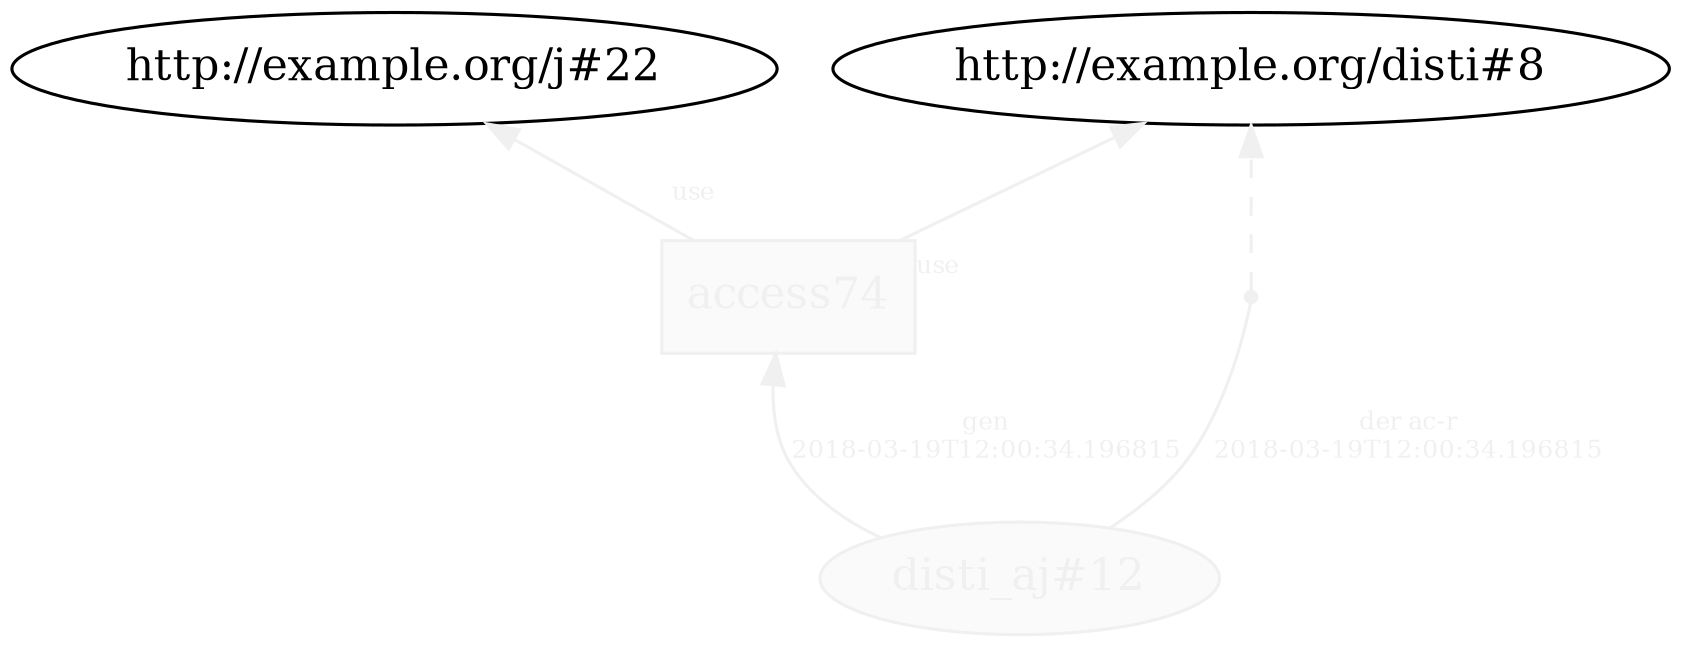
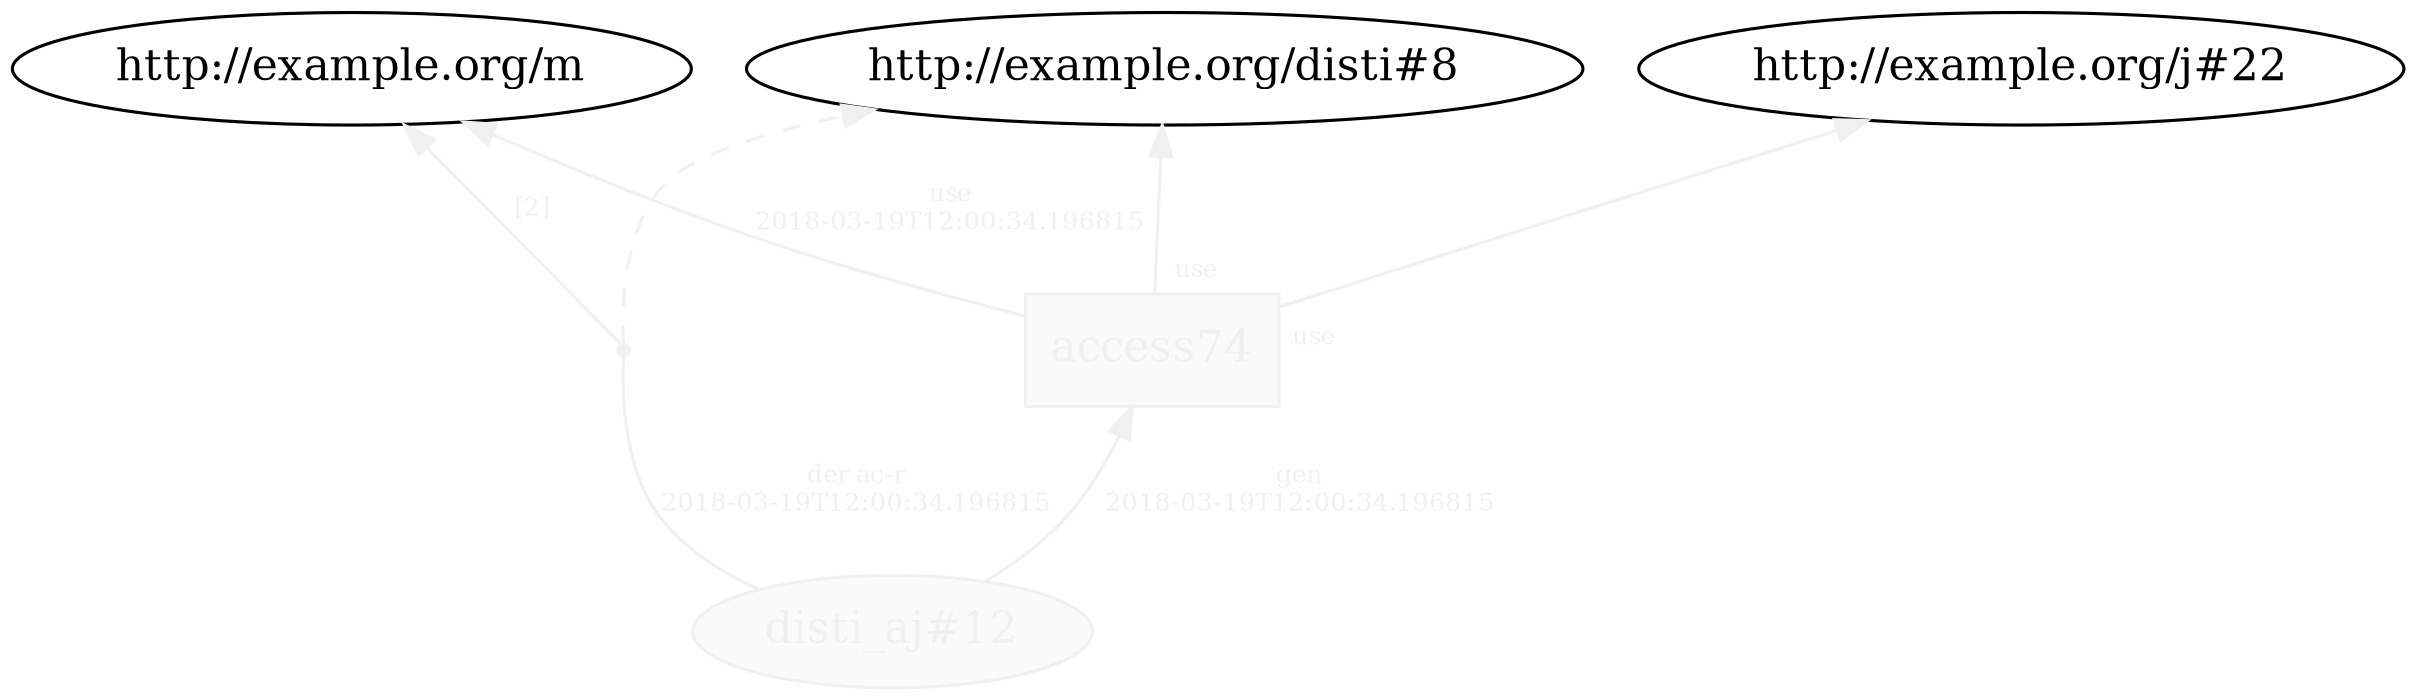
node "http://example.org/m": added
